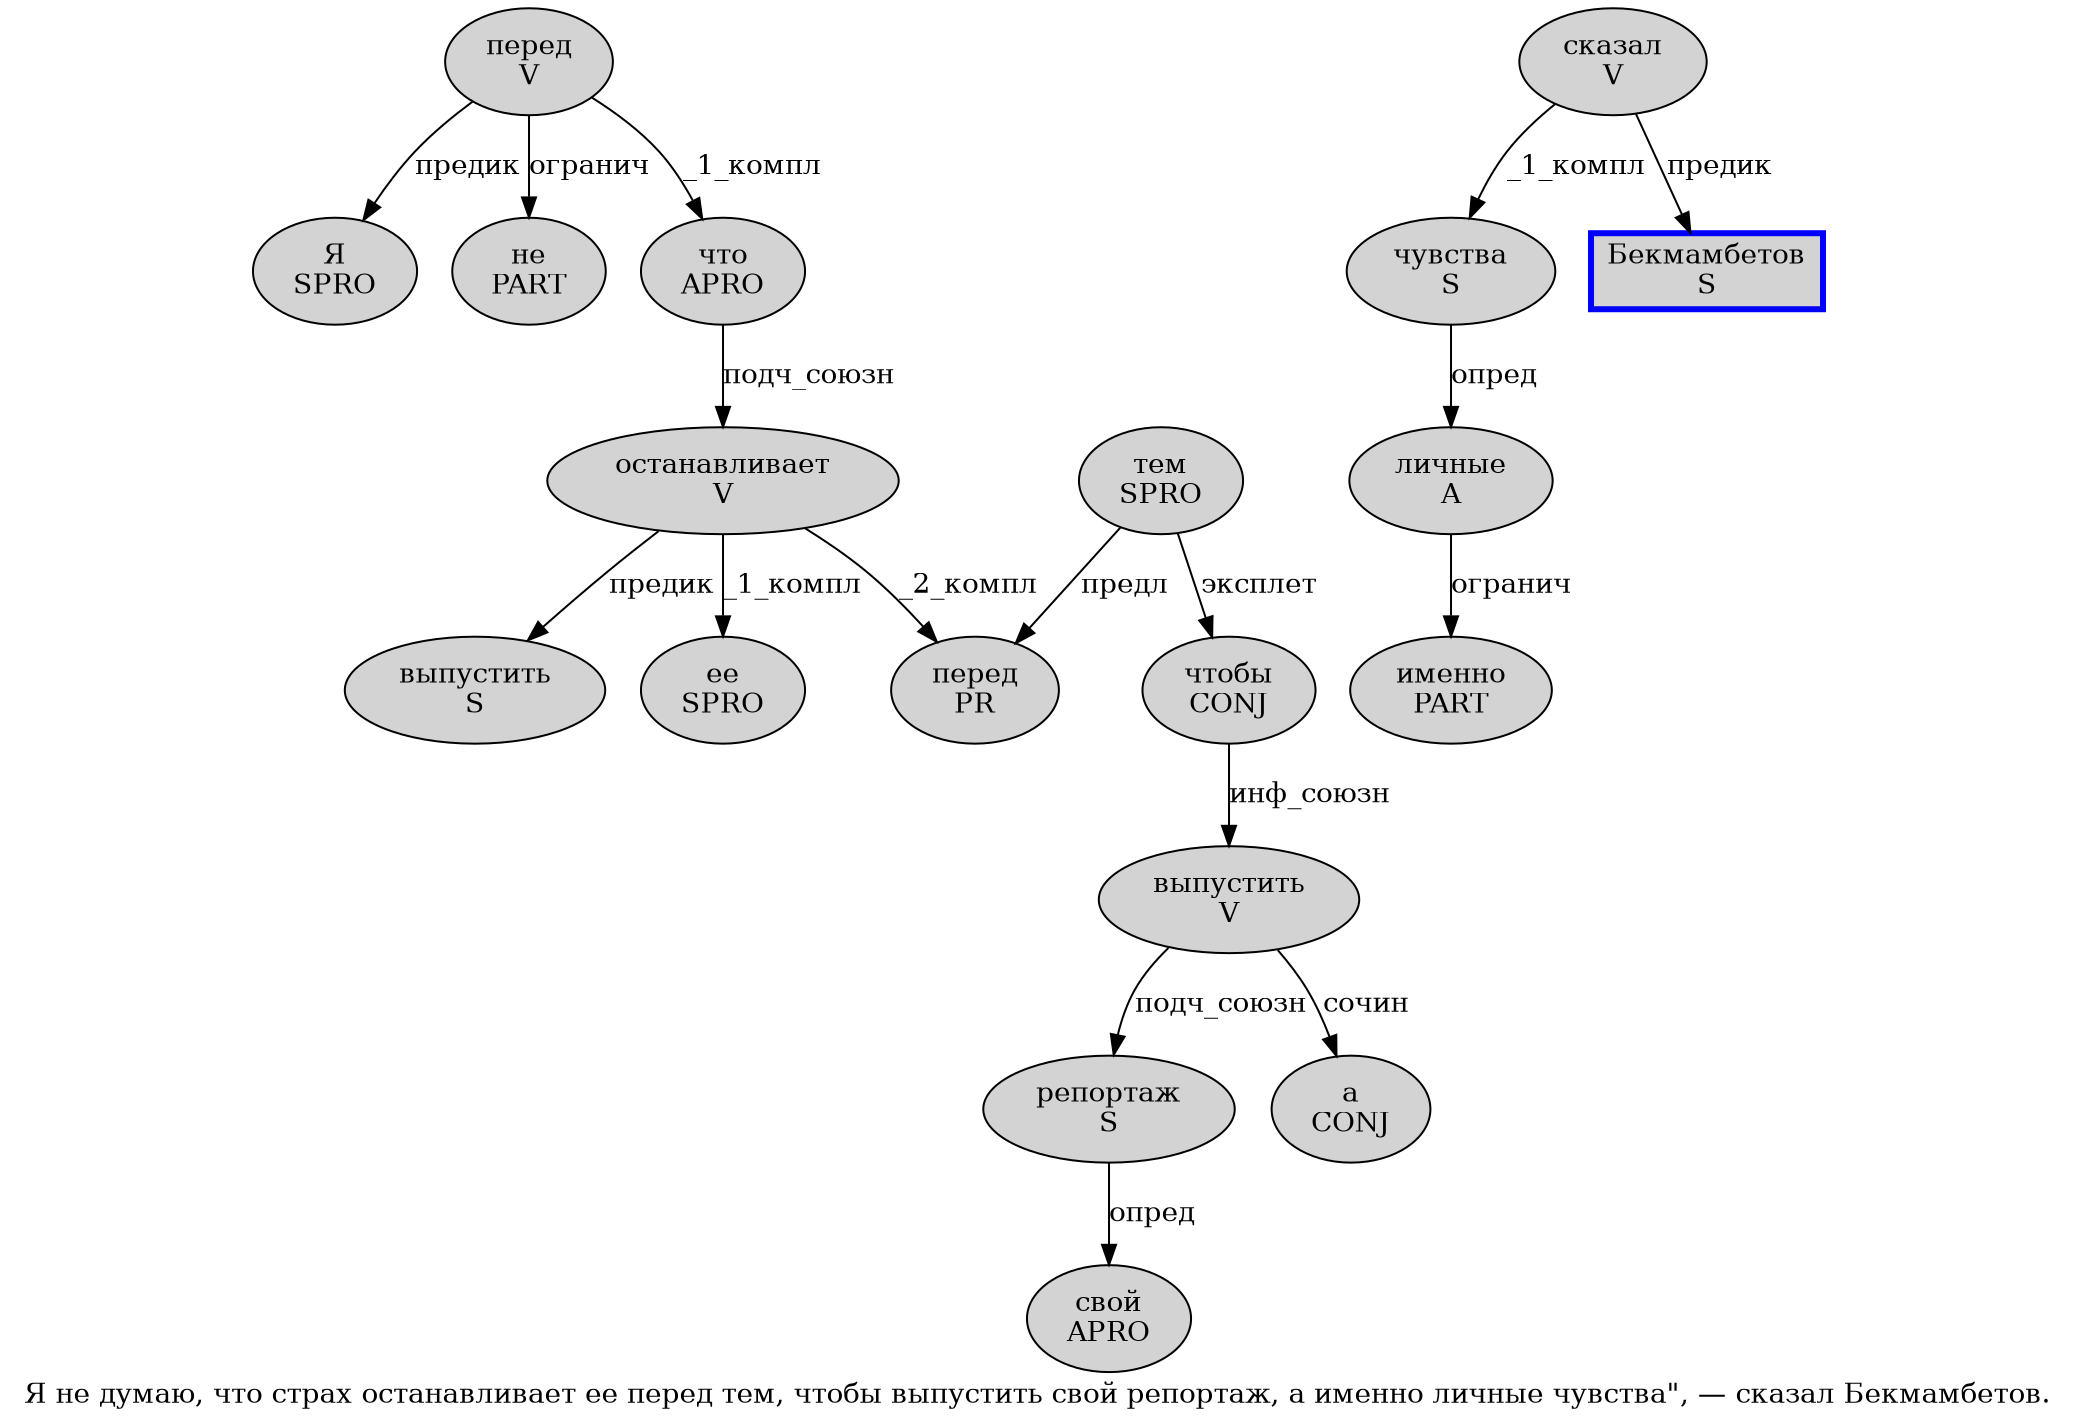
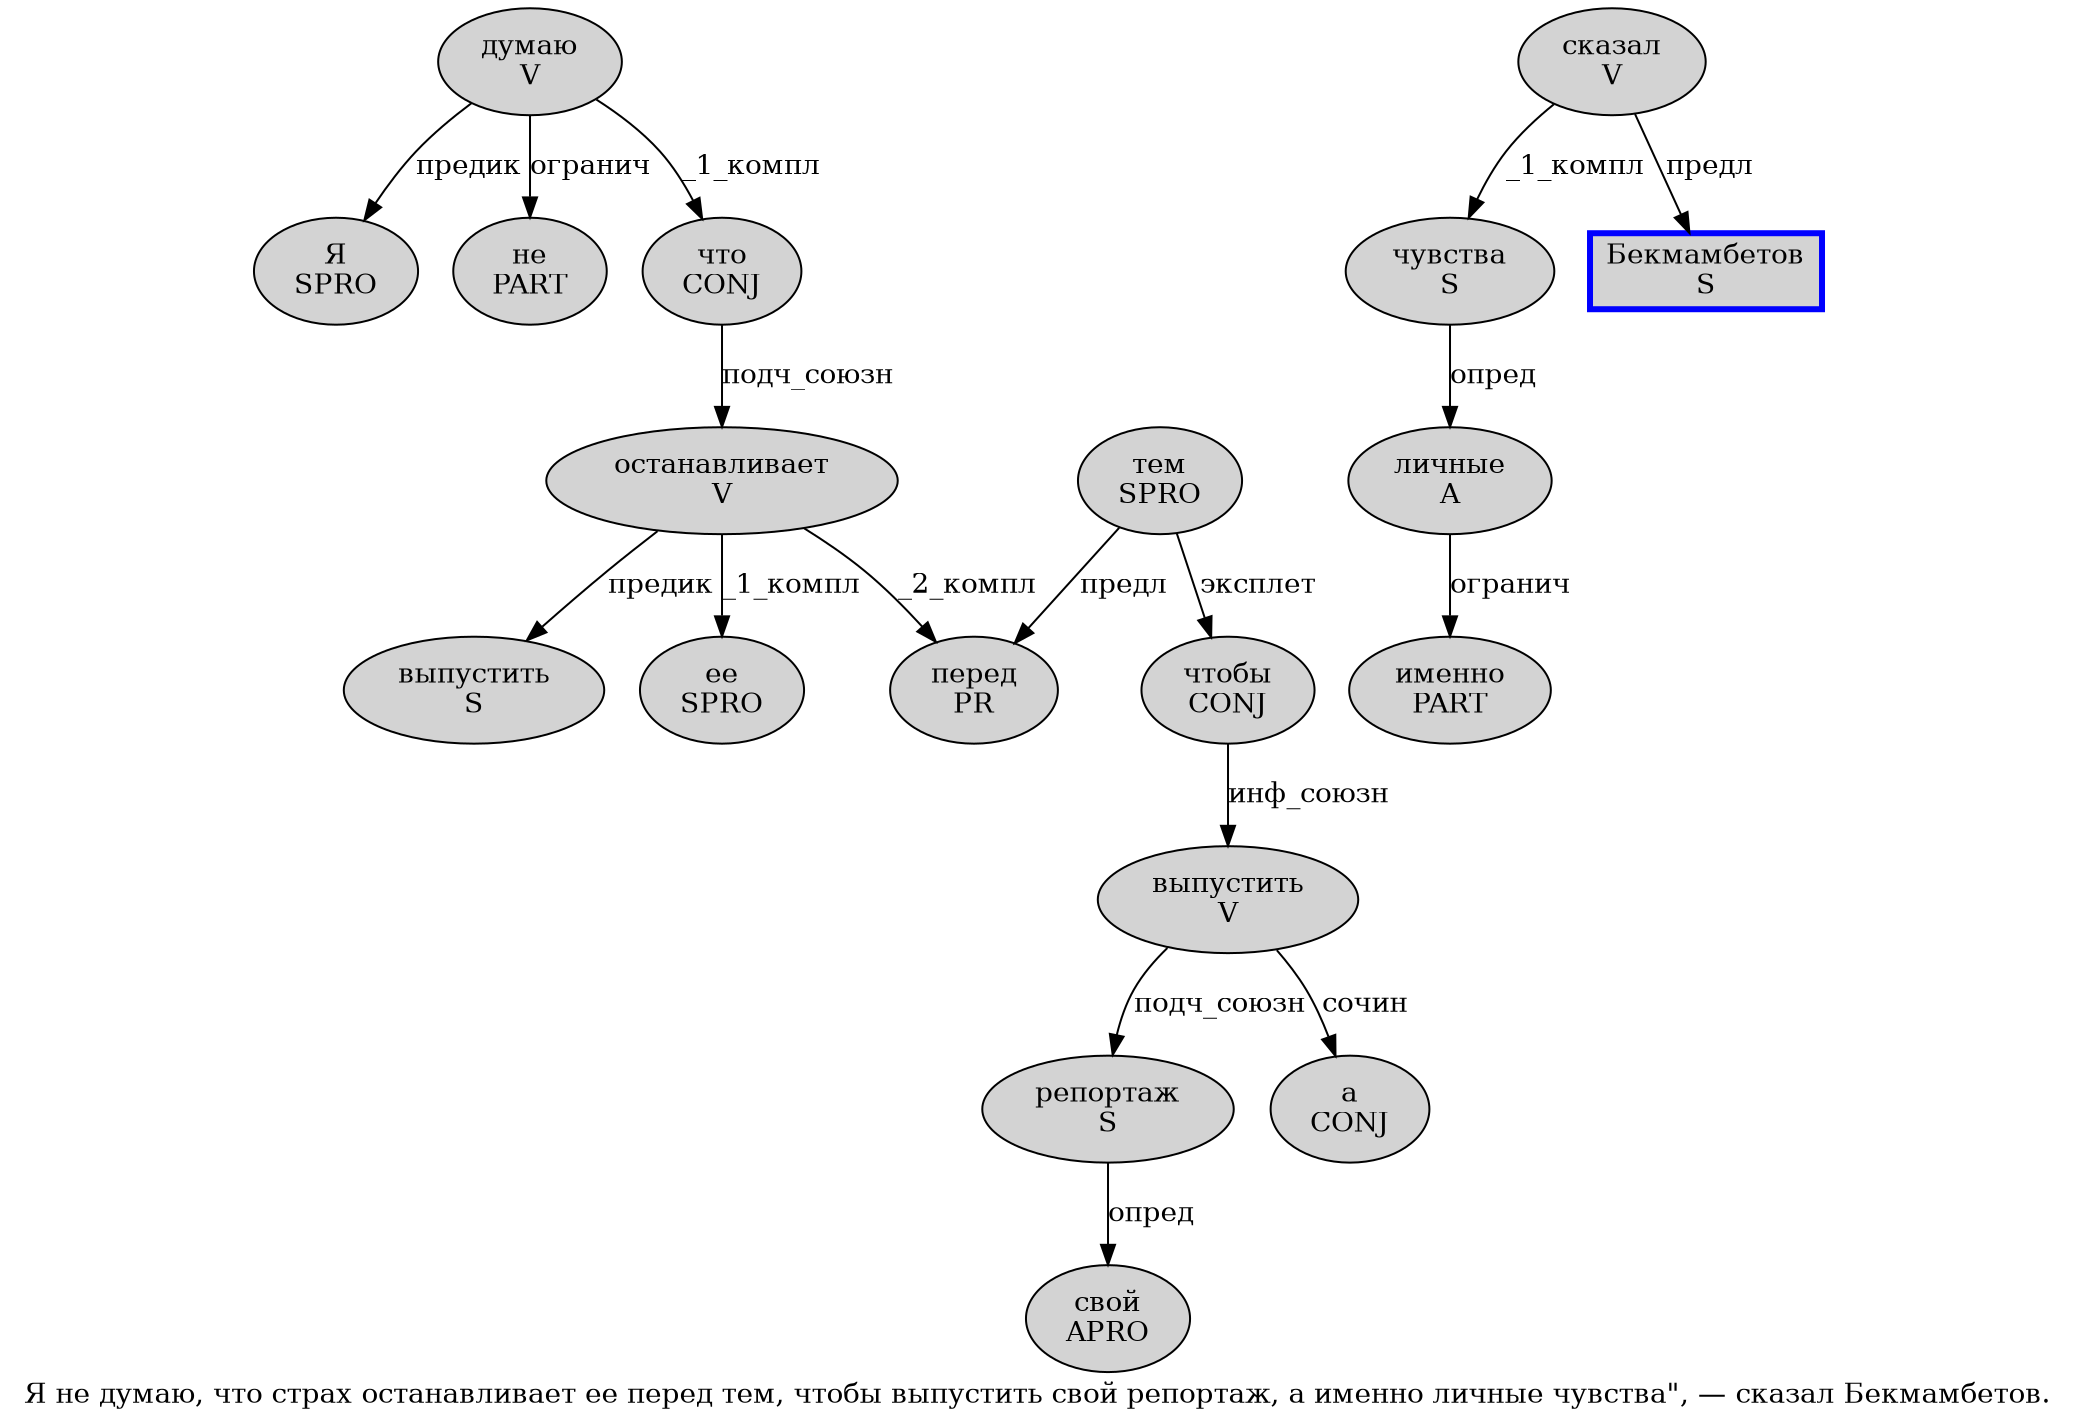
node "перед V": label "перед V" -> "думаю V"
edge "сказал V" -> "Бекмамбетов S": label "предик" -> "предл"
node "что APRO": label "что APRO" -> "что CONJ"
